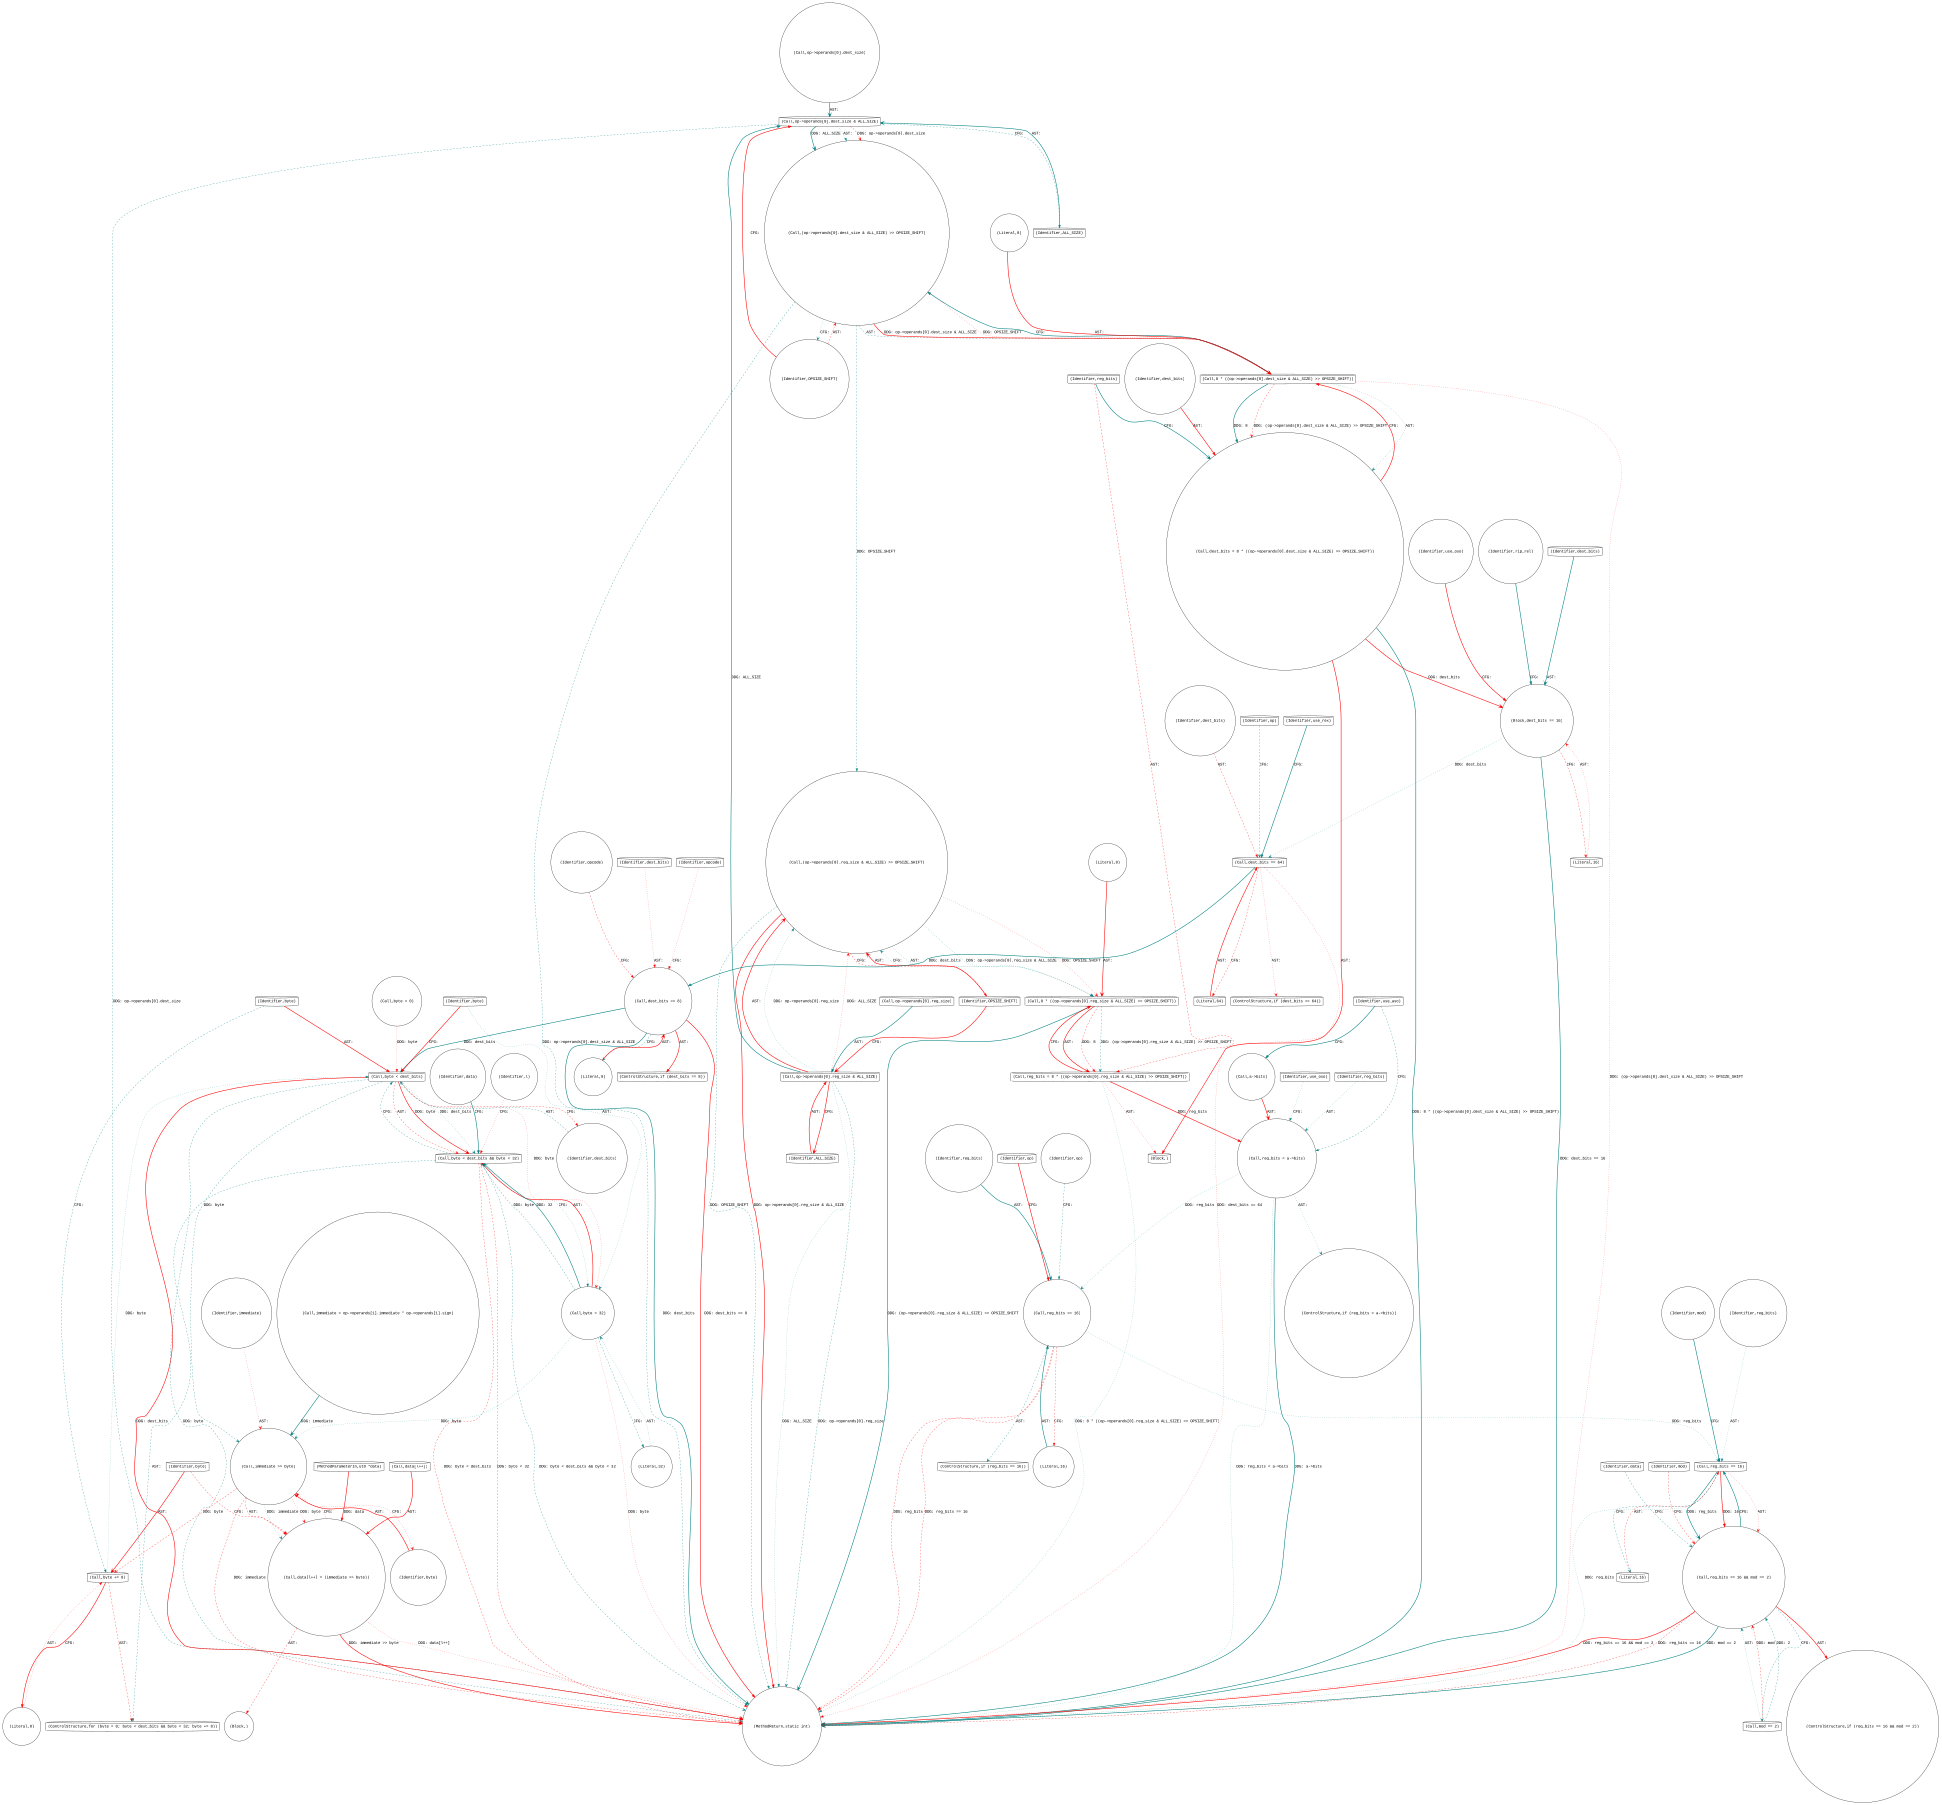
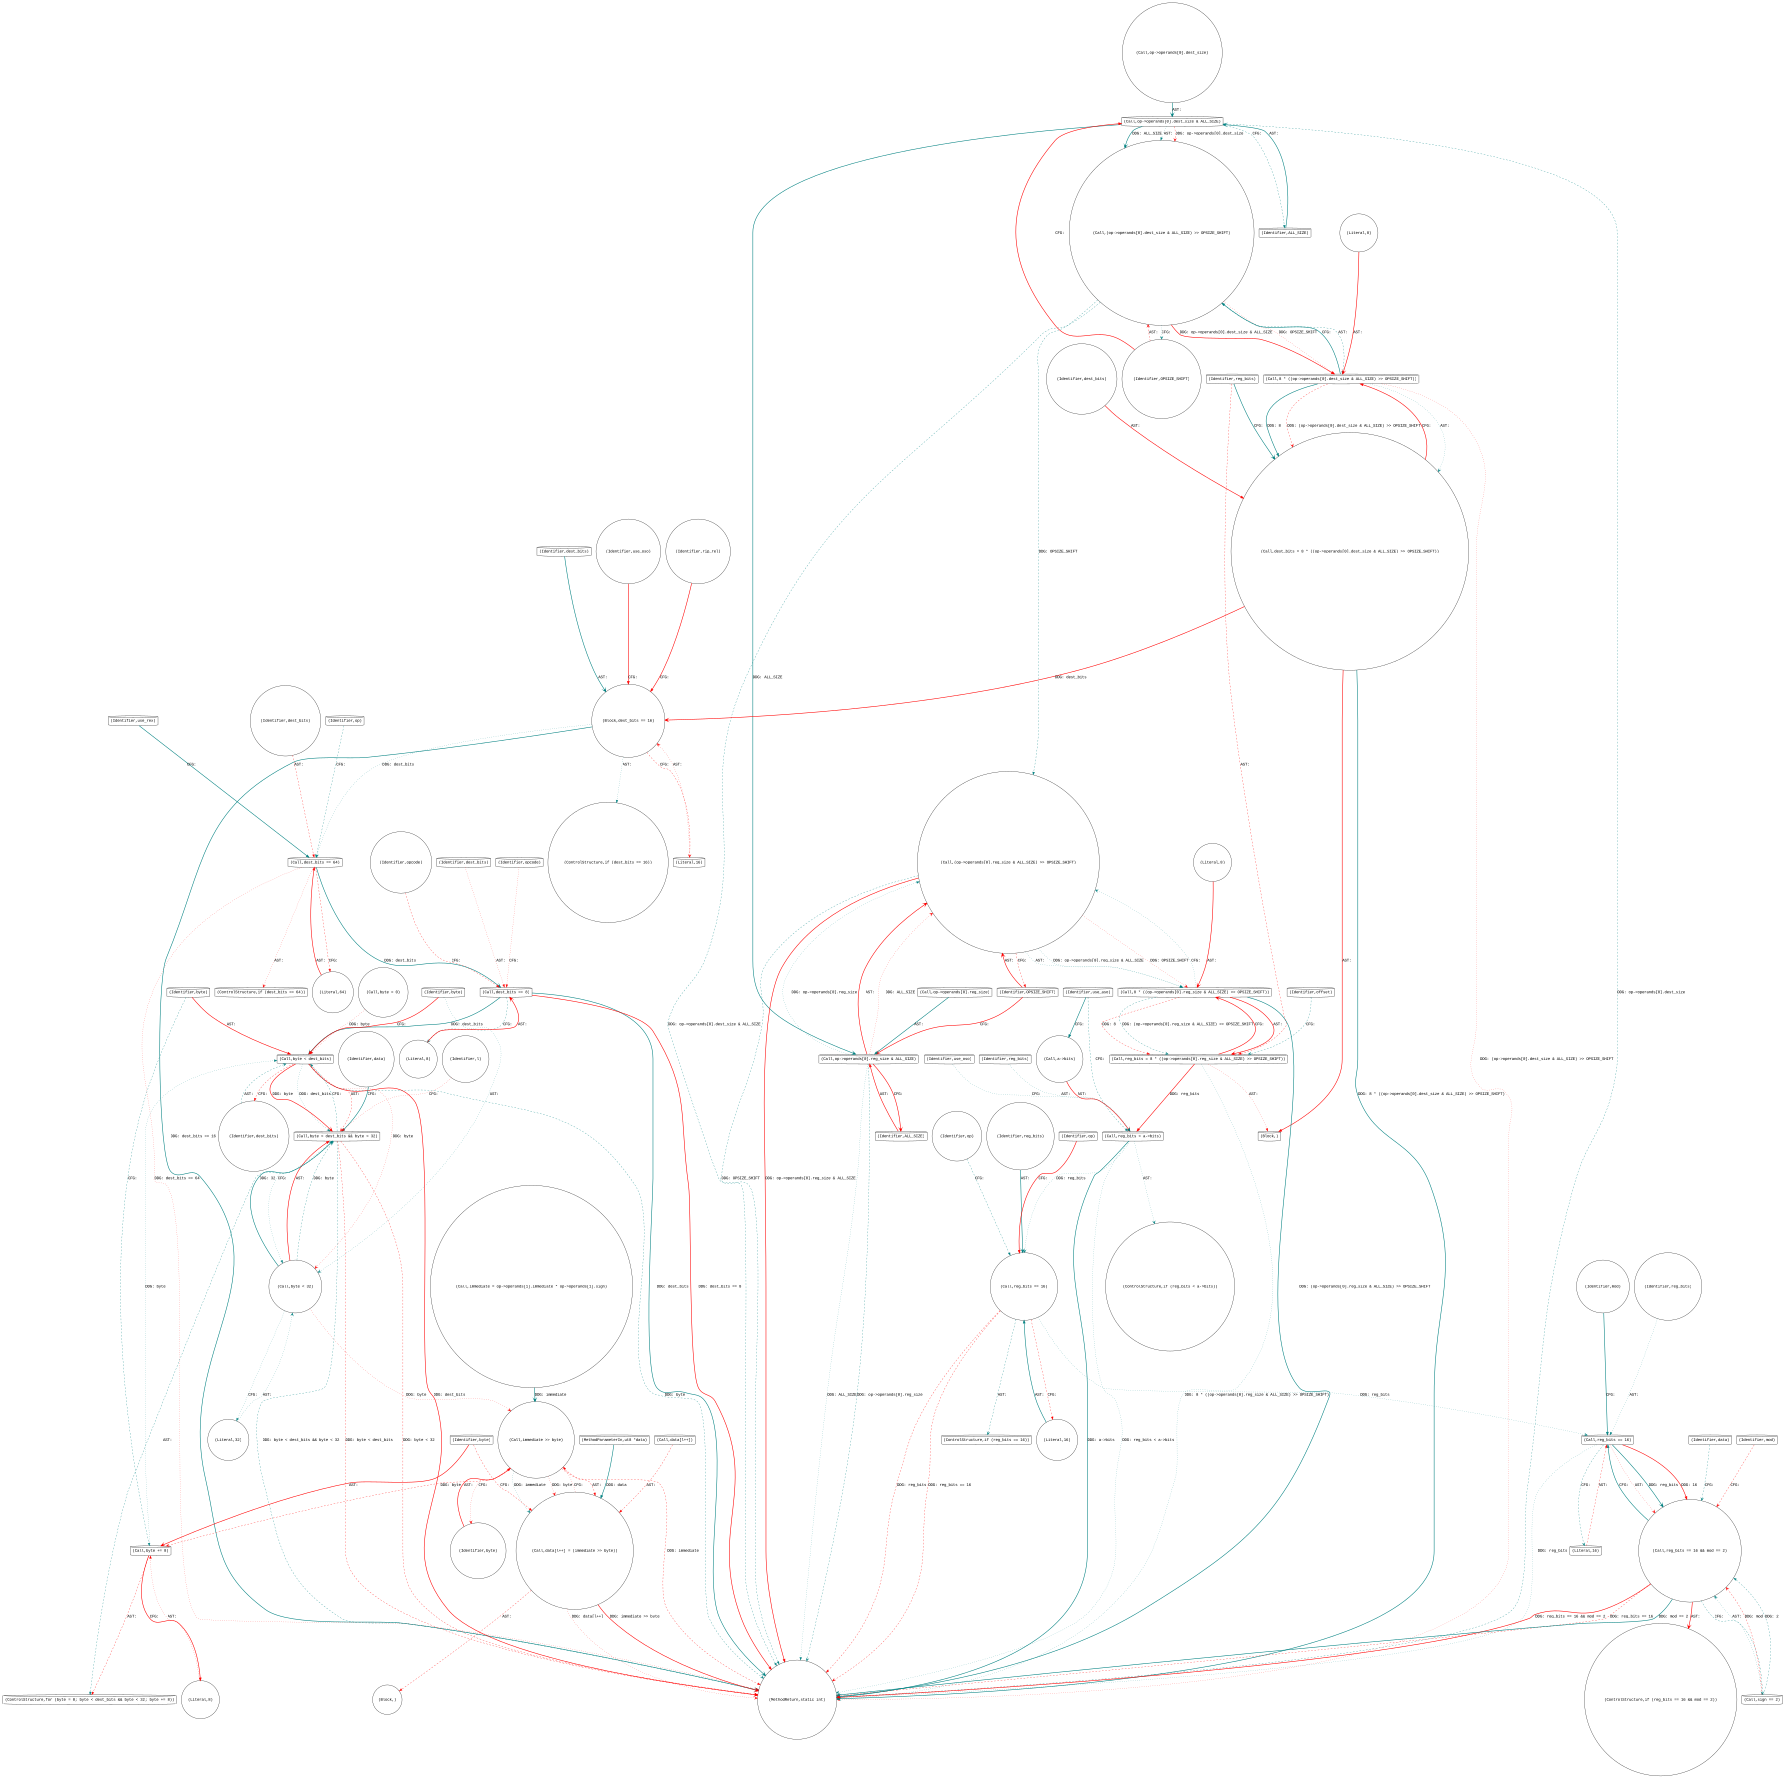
edge "(Call,op->operands[0].reg_size & ALL_SIZE)" -> "(Call,op->operands[0].dest_size & ALL_SIZE)": reversed
edge "(Identifier,rip_rel)" -> "(Block,dest_bits == 16)": color teal -> red
node "(ControlStructure,if (dest_bits == 16))": added
edge "(Call,dest_bits == 64)" -> "(Call,dest_bits == 8)": arrowhead normal -> vee
node "(Identifier,offset)": added
node "(Call,dest_bits == 8)": shape circle -> cylinder
node "(Literal,64)": shape cylinder -> circle
node "(ControlStructure,if (dest_bits == 8))": removed
node "(Call,reg_bits < a->bits)": shape circle -> cylinder
edge "(Call,byte < dest_bits)" -> "(Call,immediate >> byte)": removed, label "DDG: byte"
node "(Identifier,immediate)": removed
edge "(Call,byte < 32)" -> "(Literal,32)": style dashed -> dotted
edge "(Call,byte < 32)" -> "(Call,immediate >> byte)": color teal -> red
edge "(MethodParameterIn,ut8 *data)" -> "(Call,data[l++] = (immediate >> byte))": color red -> teal
edge "(Call,data[l++])" -> "(Call,data[l++] = (immediate >> byte))": style bold -> dashed
edge "(Call,byte < 32)" -> "(MethodReturn,static int)": removed, label "DDG: byte"
edge "(Call,reg_bits == 16 && mod == 2)" -> "(ControlStructure,if (reg_bits == 16 && mod == 2))": arrowhead normal -> vee
node "(Call,mod == 2)": label "(Call,mod == 2)" -> "(Call,sign == 2)"
